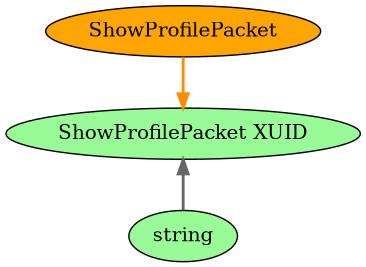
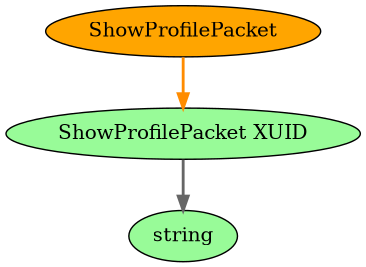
edge "string" -> "ShowProfilePacket XUID": reversed
